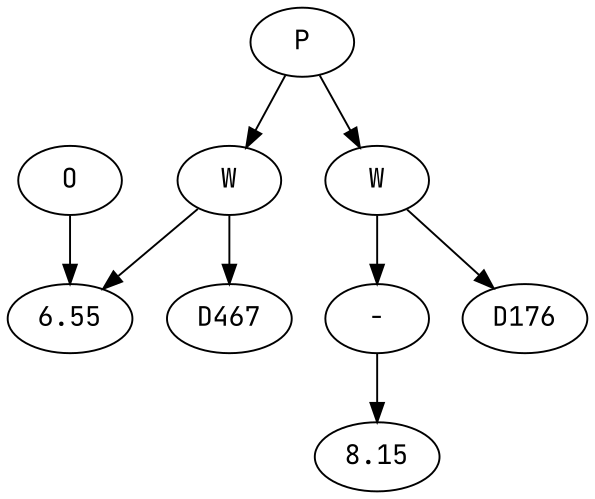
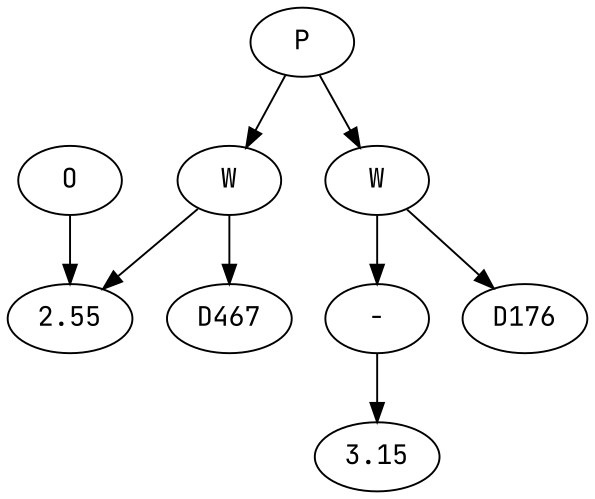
node "6.55": label "6.55" -> "2.55"
node "8.15": label "8.15" -> "3.15"
